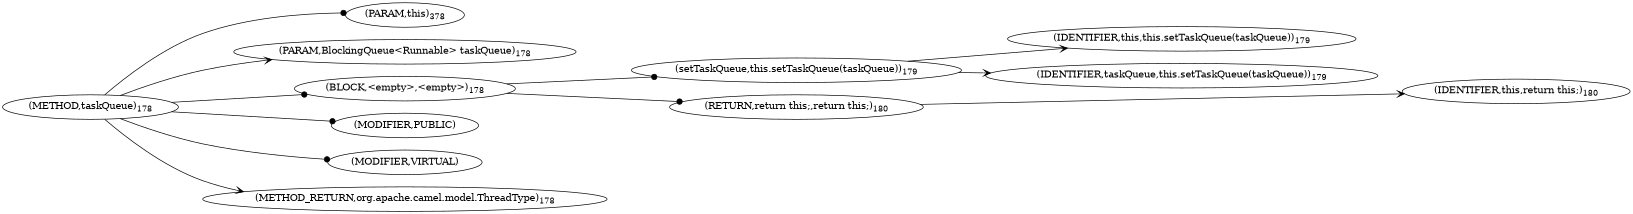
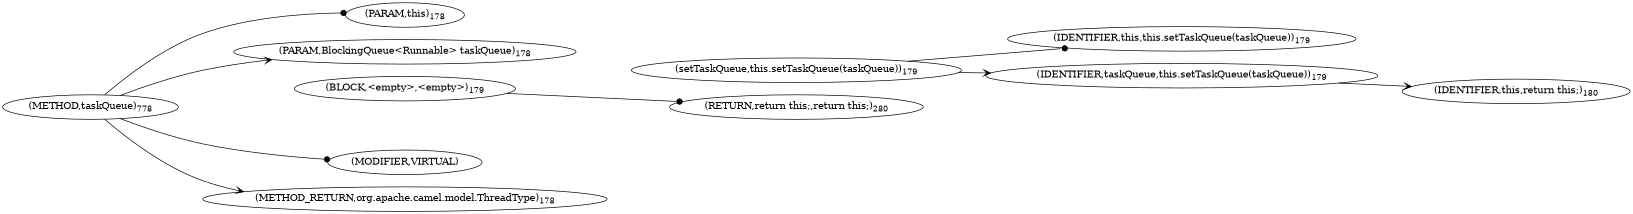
node "(PARAM,this)": text "378" -> "178"
edge "(setTaskQueue,this.setTaskQueue(taskQueue))" -> "(IDENTIFIER,this,this.setTaskQueue(taskQueue))": arrowhead vee -> dot
edge "(BLOCK,<empty>,<empty>)" -> "(setTaskQueue,this.setTaskQueue(taskQueue))": removed
node "(BLOCK,<empty>,<empty>)": text "178" -> "179"
edge "(METHOD,taskQueue)" -> "(BLOCK,<empty>,<empty>)": removed
edge "(RETURN,return this;,return this;)" -> "(IDENTIFIER,this,return this;)": now "(IDENTIFIER,taskQueue,this.setTaskQueue(taskQueue))" -> "(IDENTIFIER,this,return this;)"
node "(METHOD,taskQueue)": text "178" -> "778"
node "(RETURN,return this;,return this;)": text "180" -> "280"
node "(MODIFIER,PUBLIC)": removed
